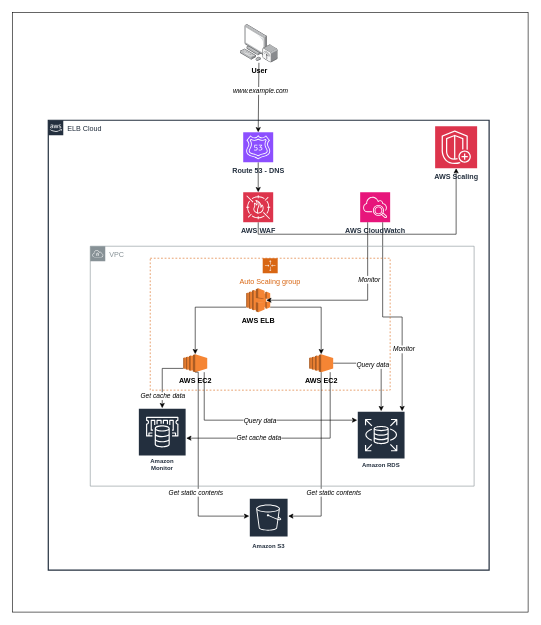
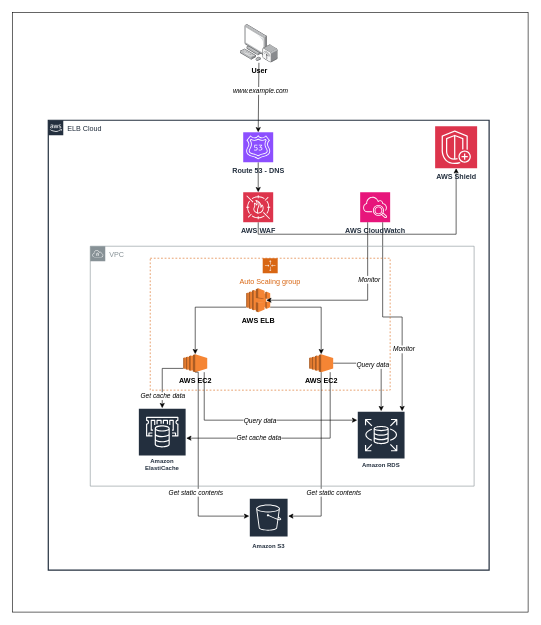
node "AWS Scaling": label "AWS Scaling" -> "AWS Shield"
node "Amazon Monitor": label "Amazon Monitor" -> "Amazon ElastiCache"
